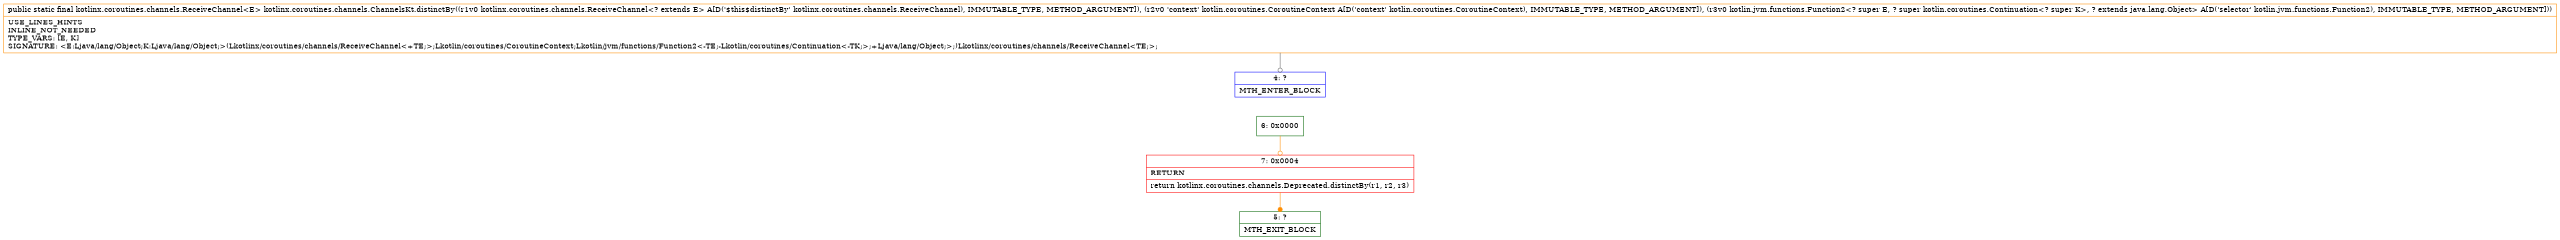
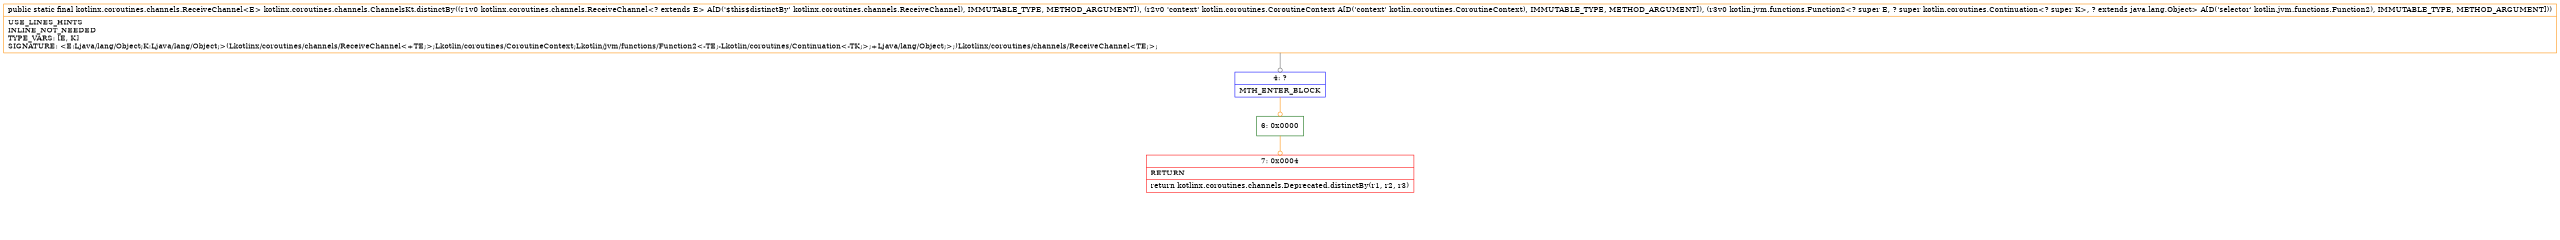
edge "4: ?" -> "6: 0x0000": added
node "5: ?": removed
